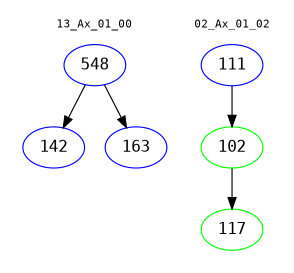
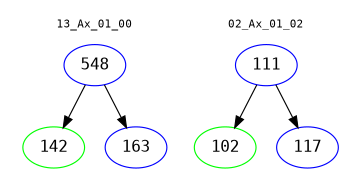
node "142": color blue -> green
edge "102" -> "117": now "111" -> "117"
node "117": color green -> blue
